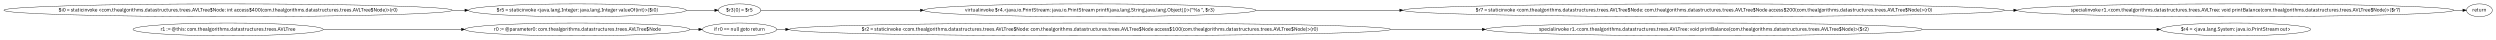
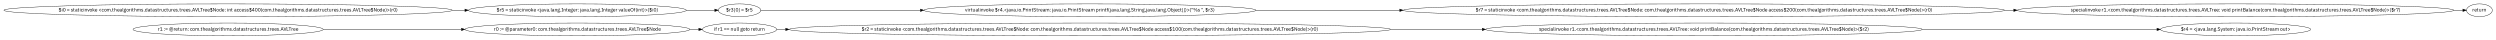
node "r1 := @this: com.thealgorithms.datastructures.trees.AVLTree": label "r1 := @this: com.thealgorithms.datastructures.trees.AVLTree" -> "r1 := @return: com.thealgorithms.datastructures.trees.AVLTree"
node "if r0 == null goto return": label "if r0 == null goto return" -> "if r1 == null goto return"
